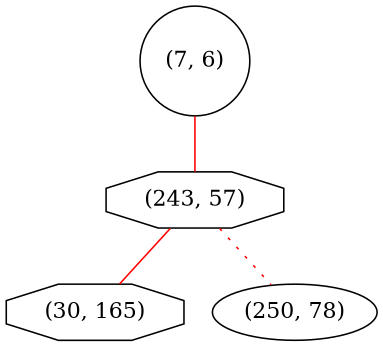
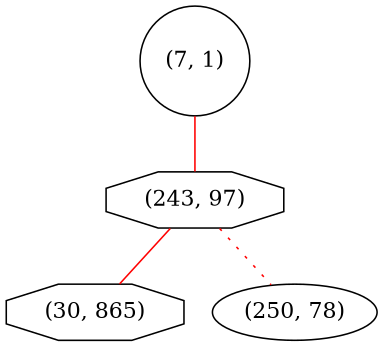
node "(7, 6)": label "(7, 6)" -> "(7, 1)"
node "(243, 57)": label "(243, 57)" -> "(243, 97)"
node "(30, 165)": label "(30, 165)" -> "(30, 865)"
